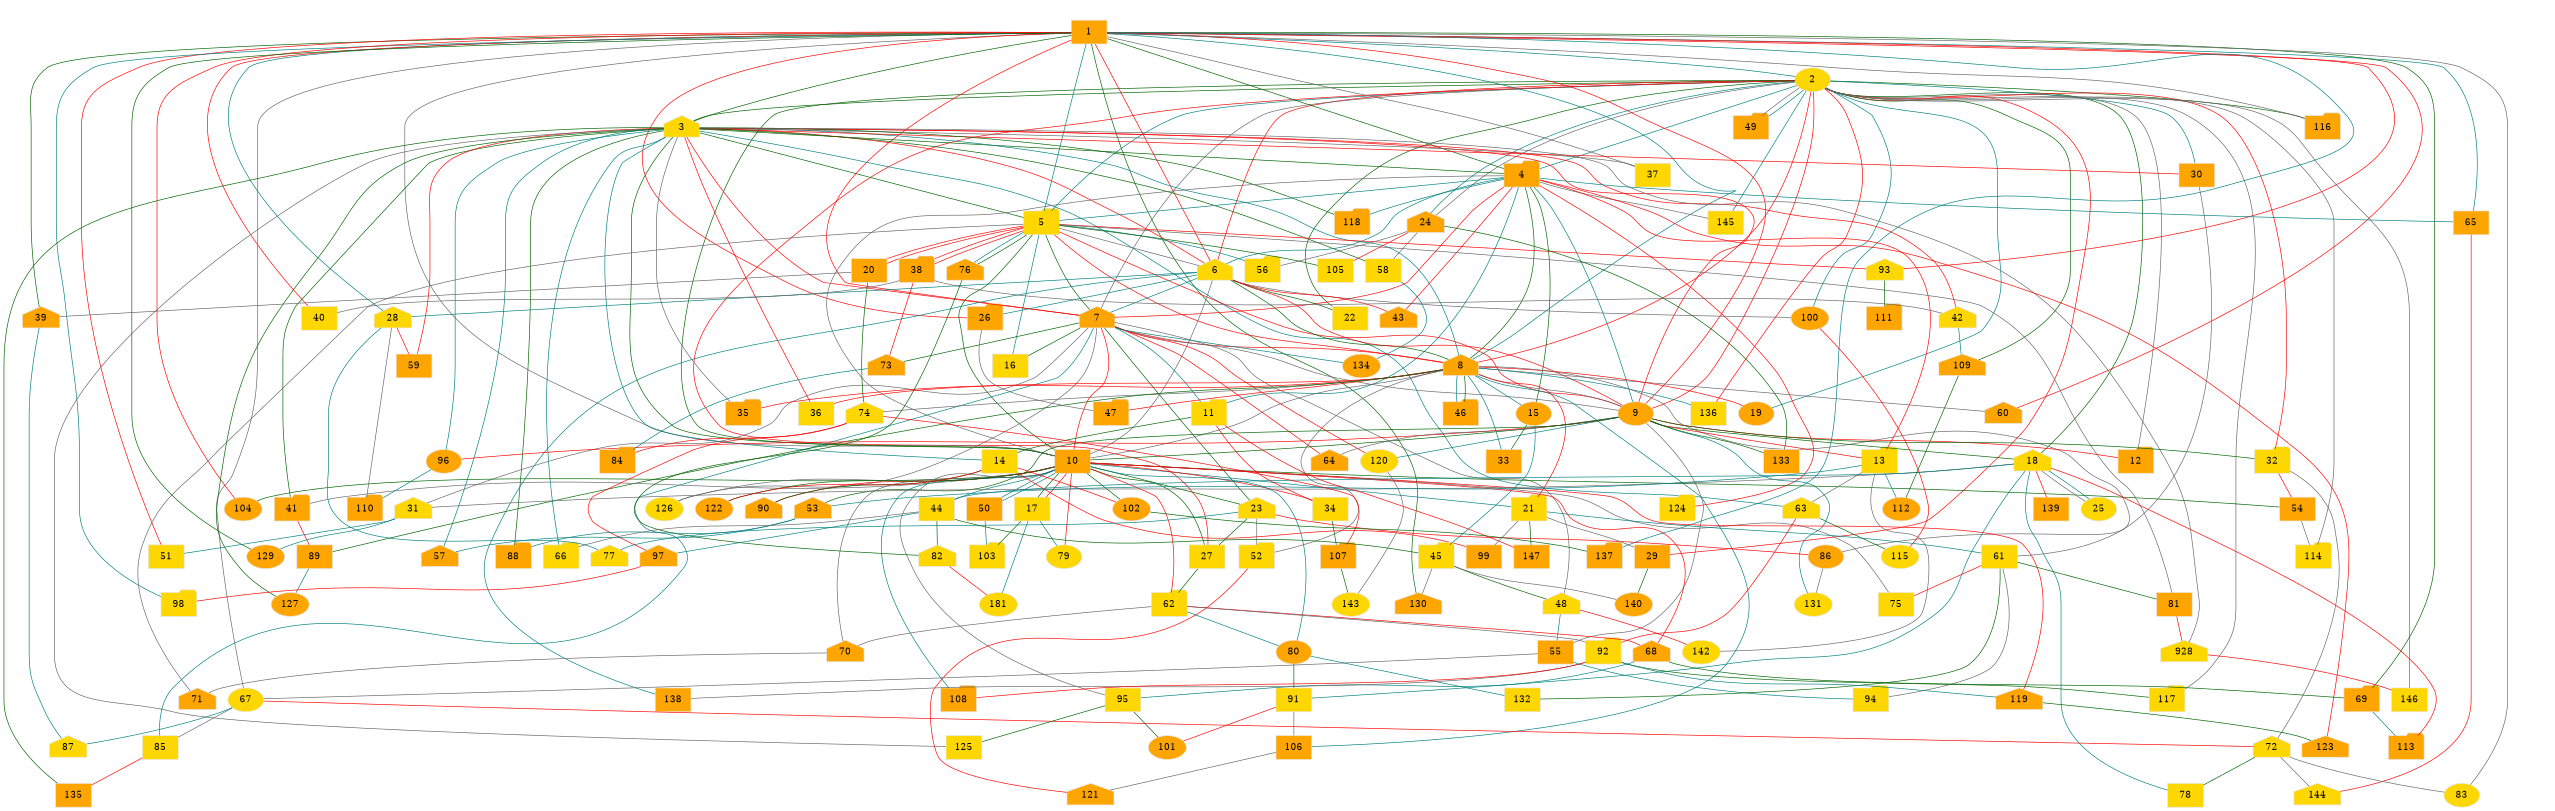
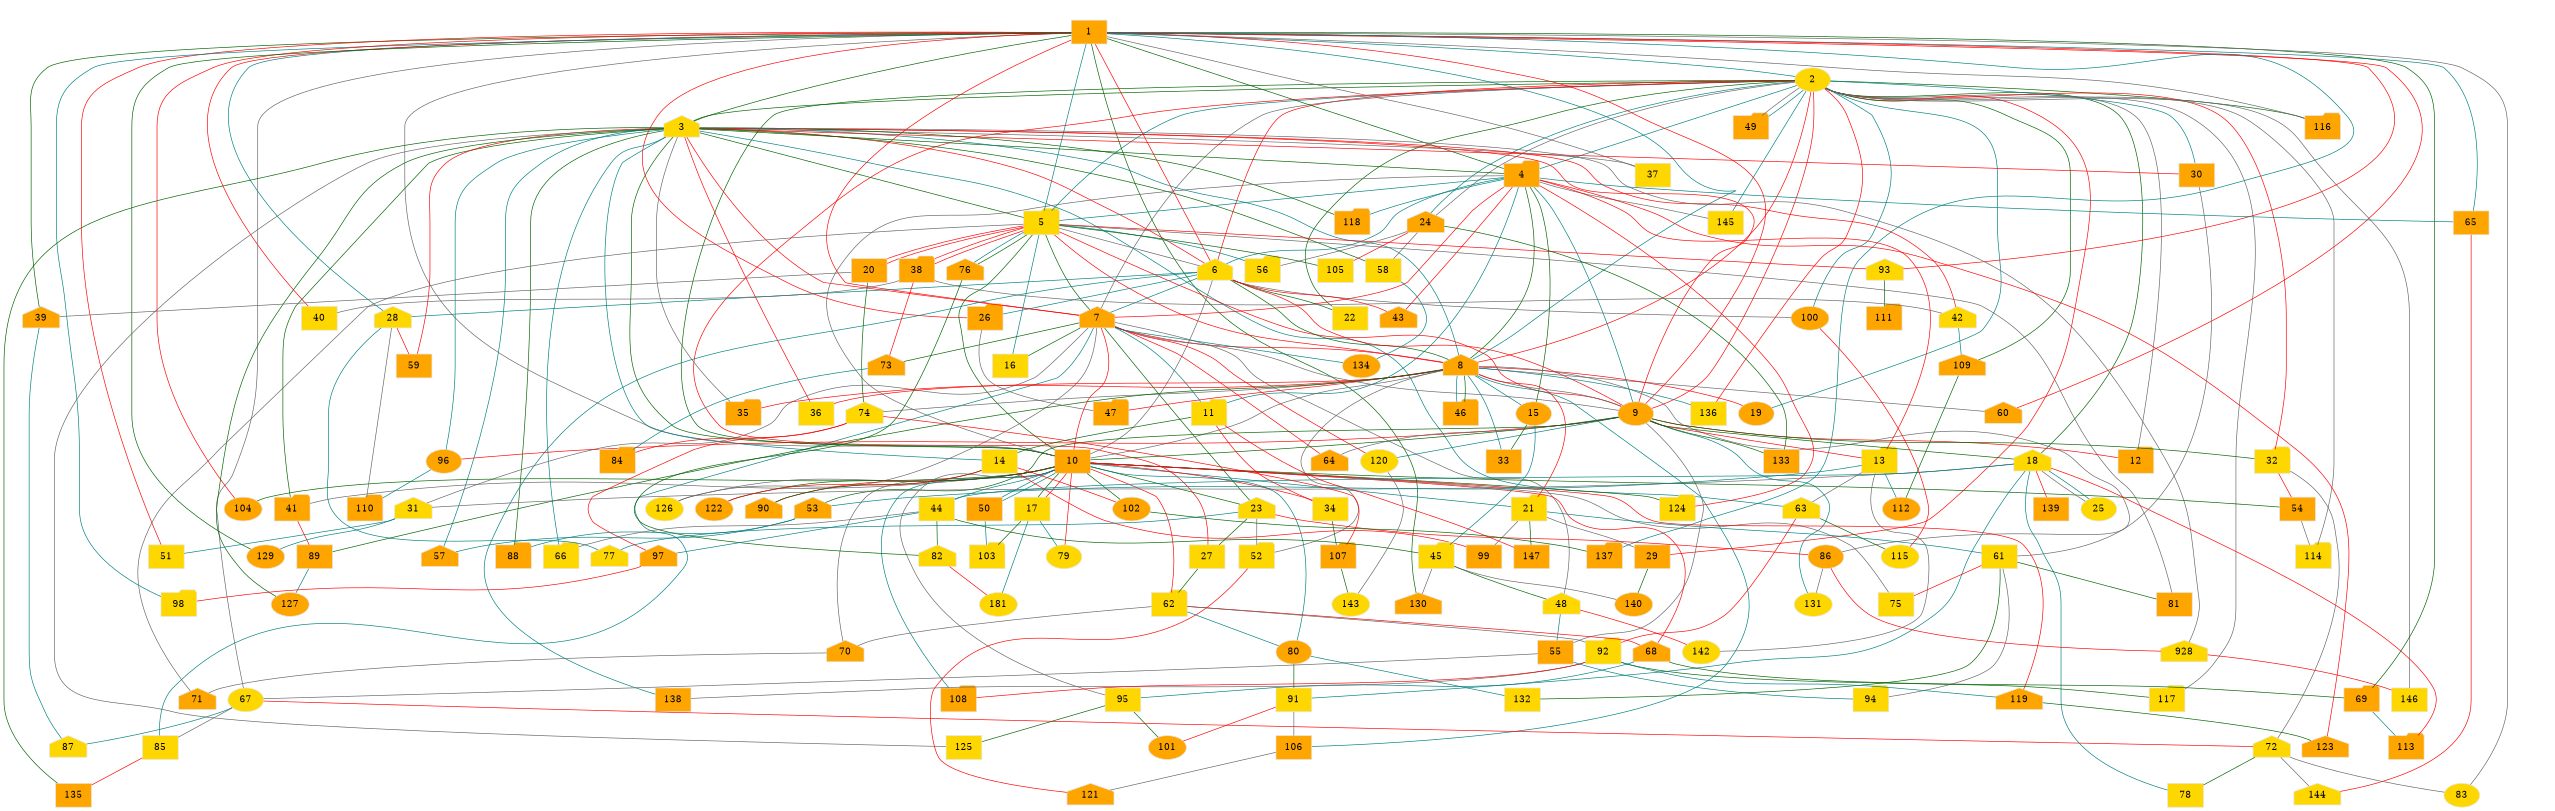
edge "10" -- "27": now "10" -- "124"
edge "81" -- "928": now "86" -- "928"
